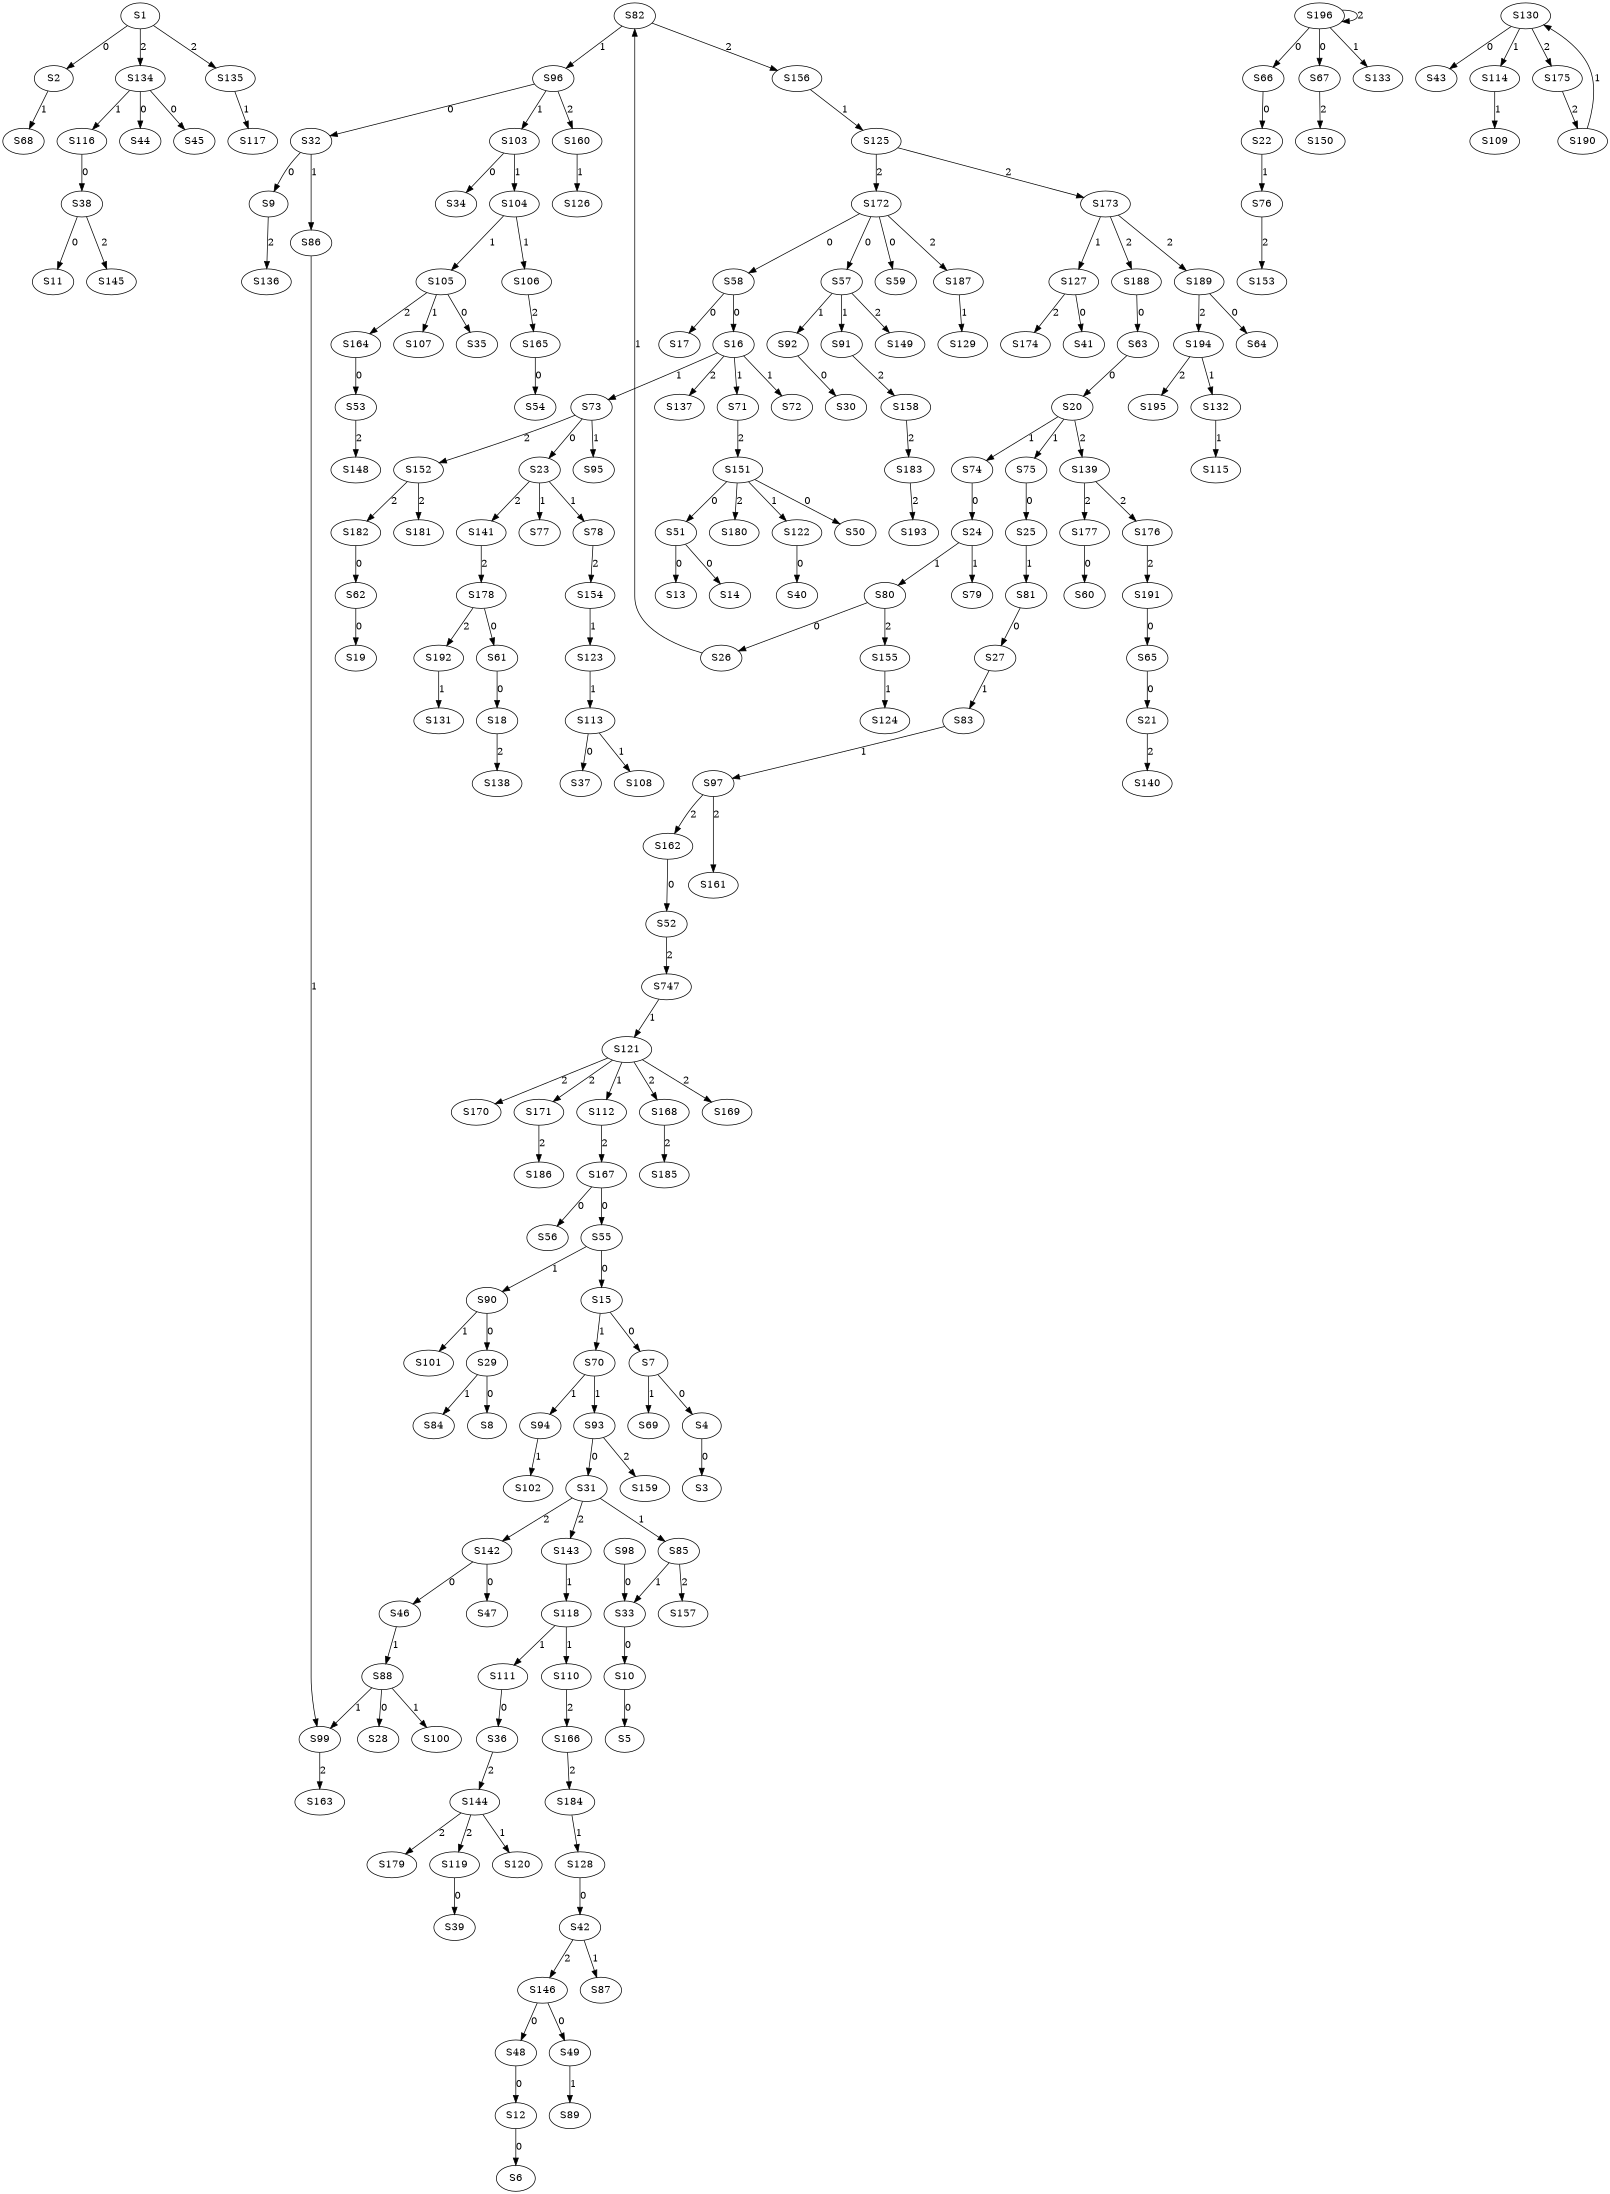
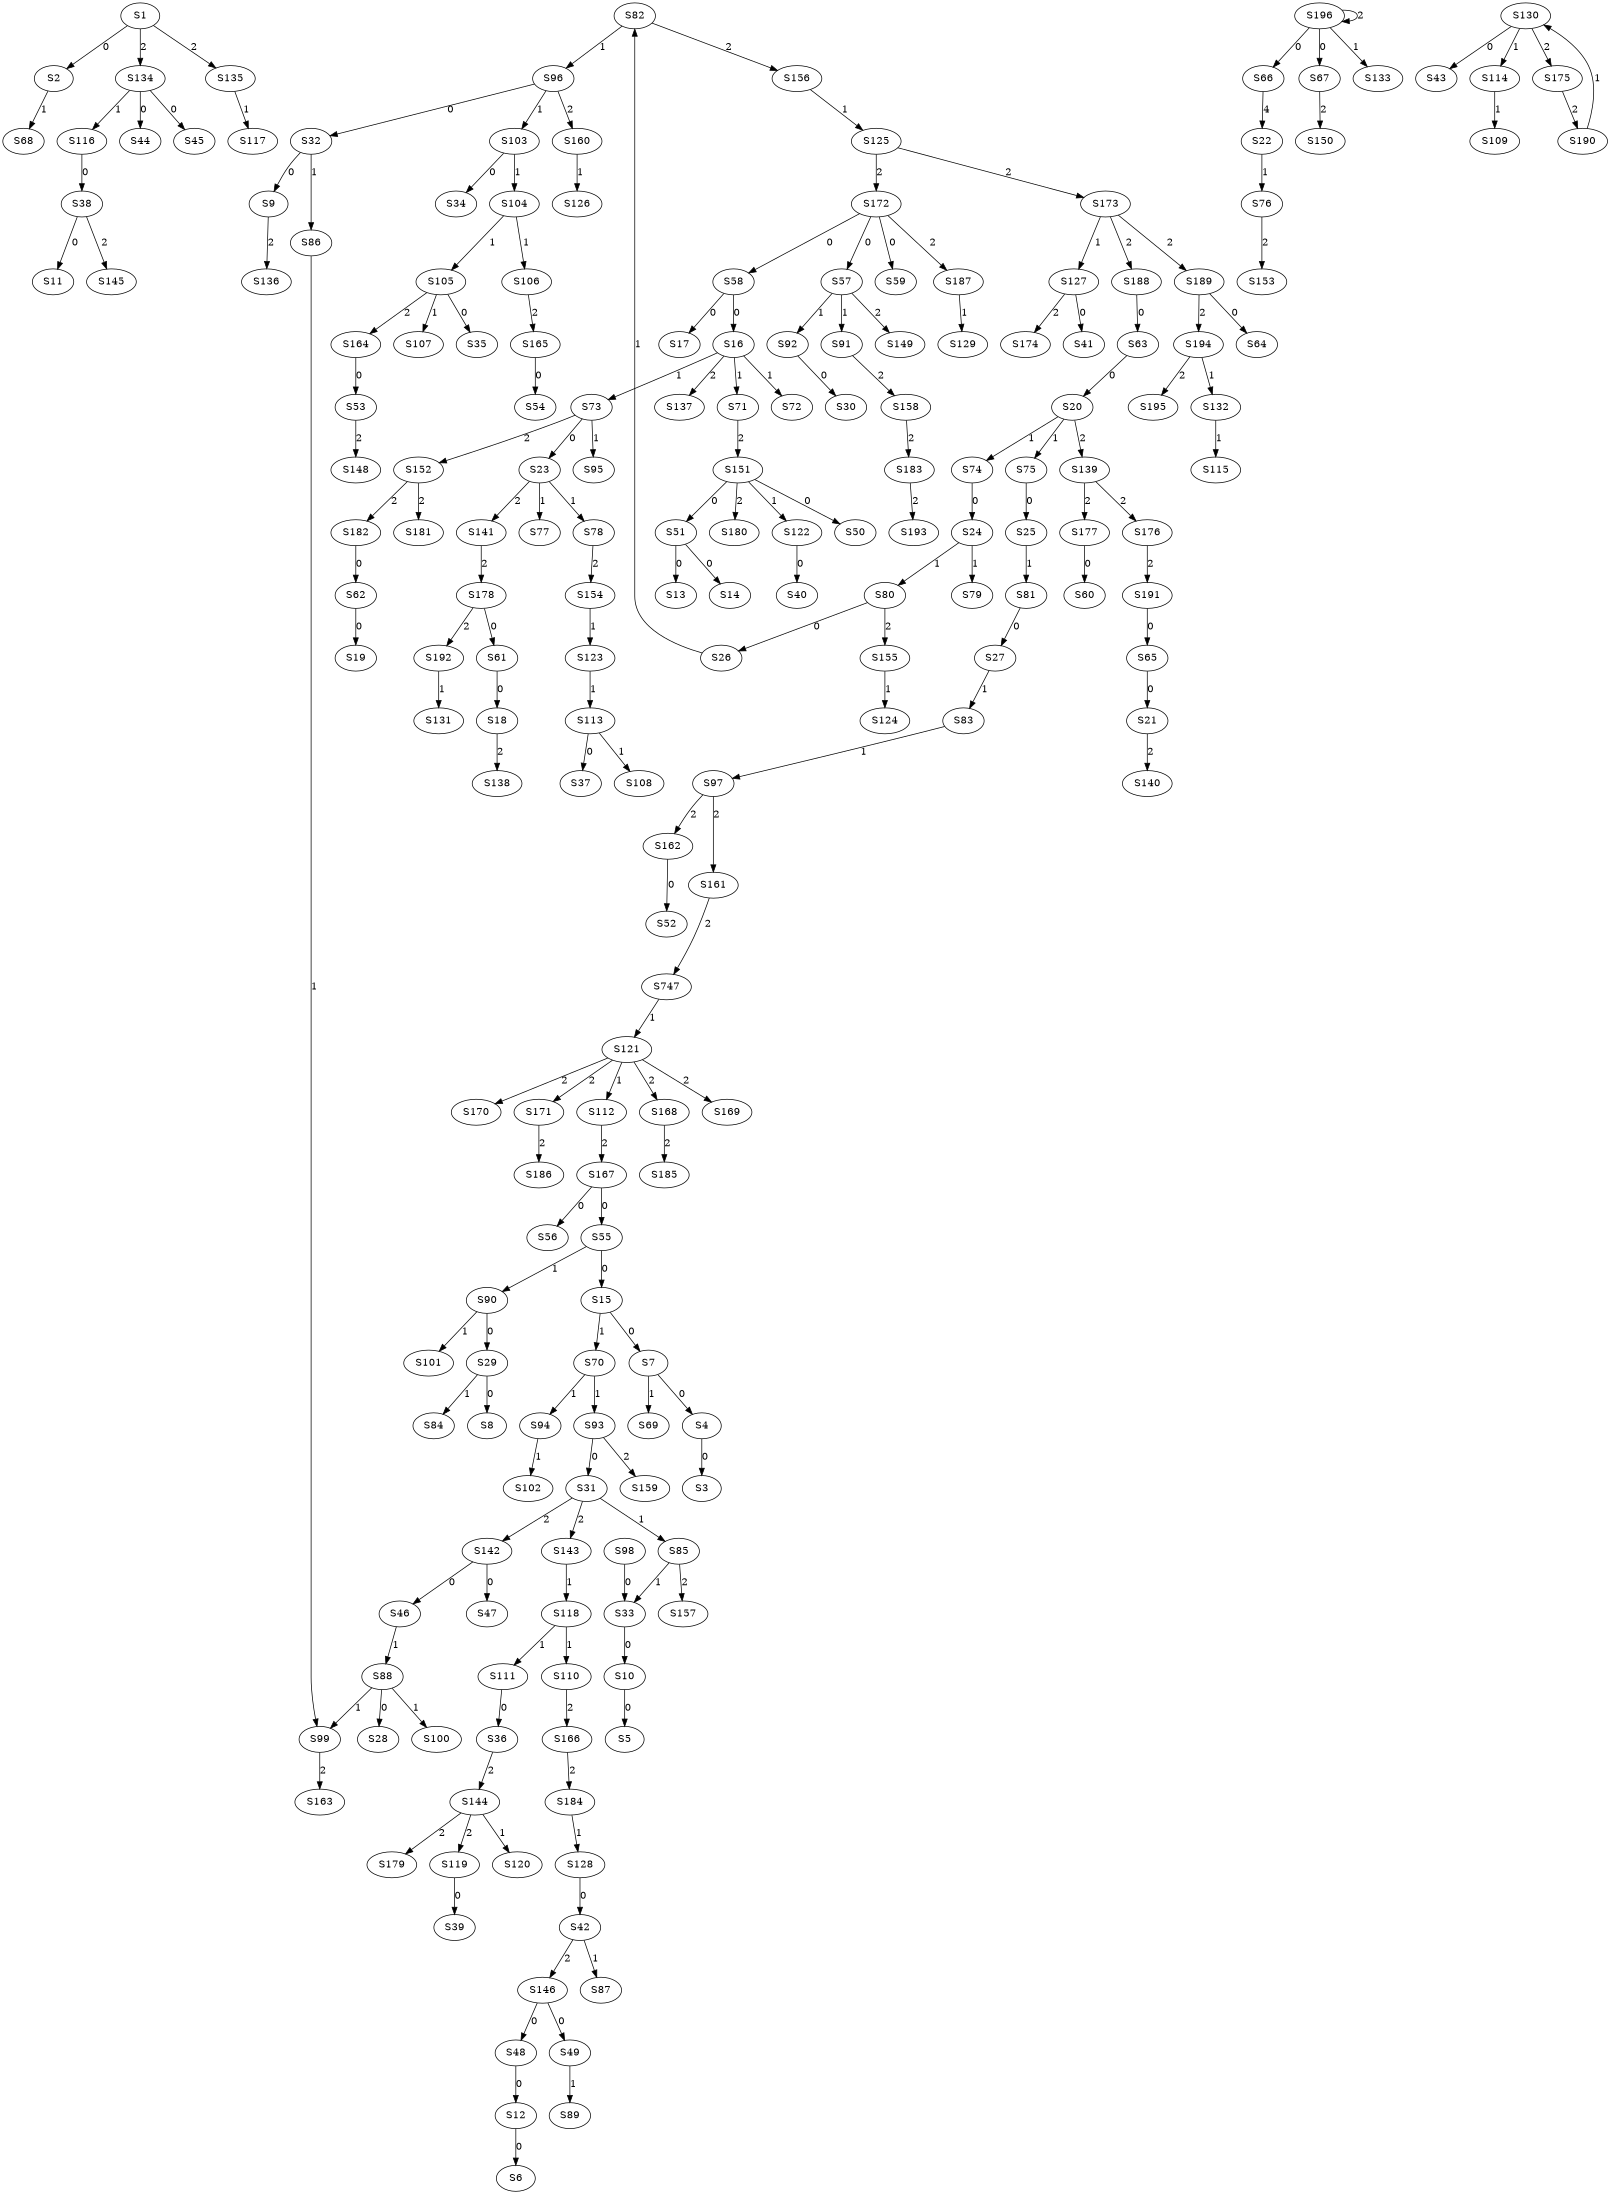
edge "S66" -> "S22": label "0" -> "4"
edge "S52" -> "S747": now "S161" -> "S747"
